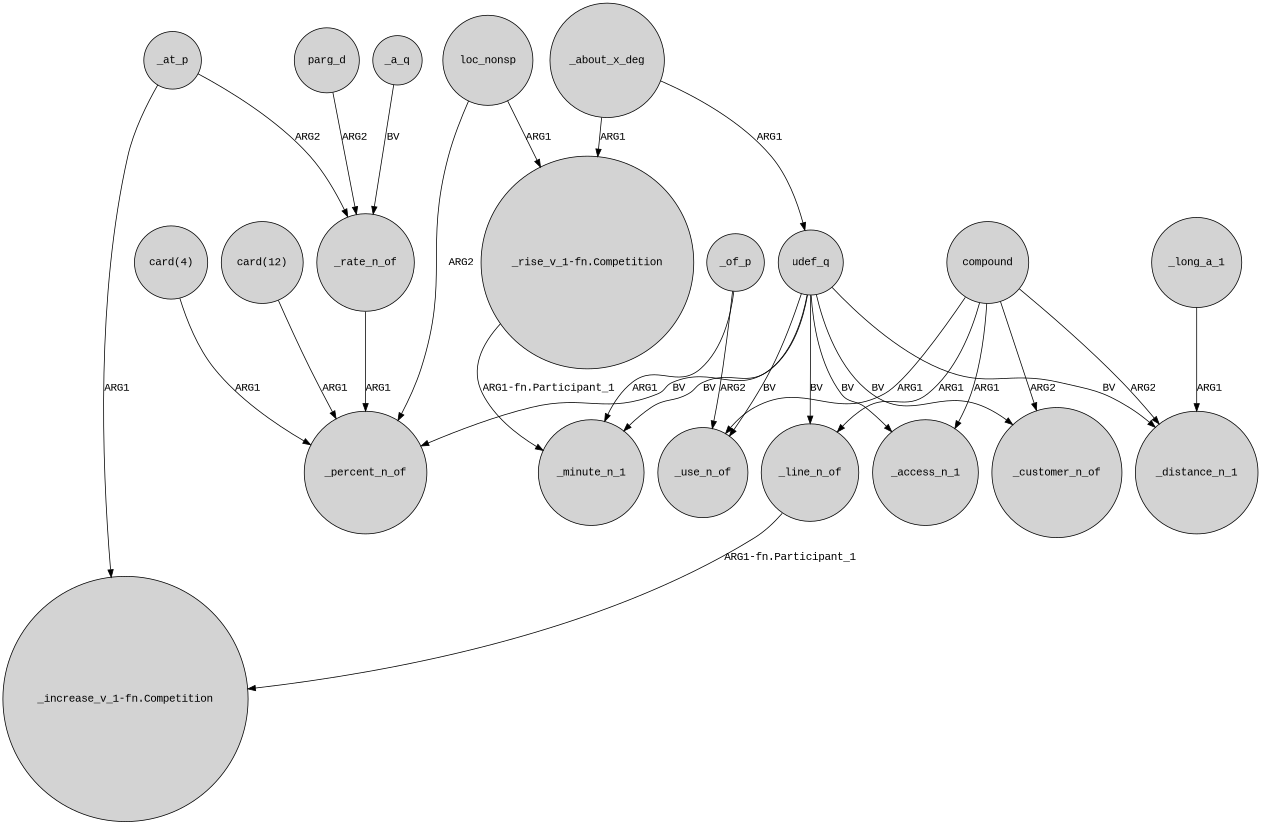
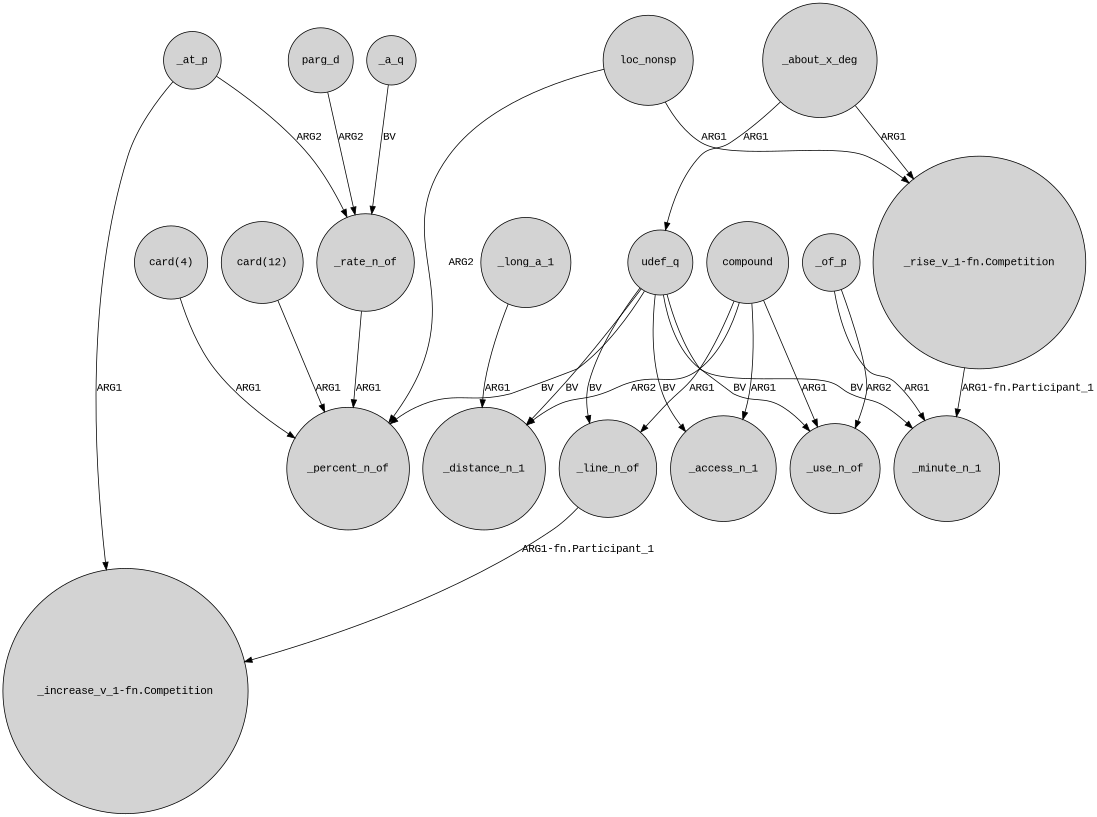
node "_customer_n_of": removed
